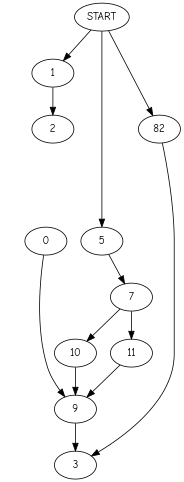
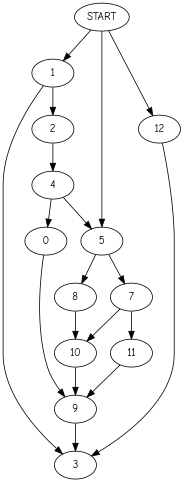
node "82": label "82" -> "12"
node "4": added
edge "1" -> "3": added
node "8": added
